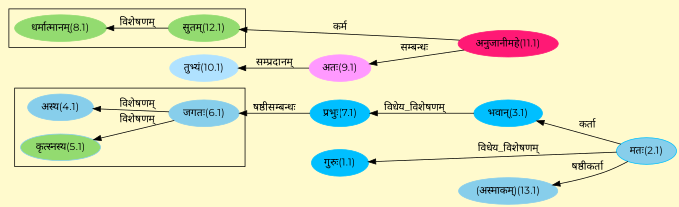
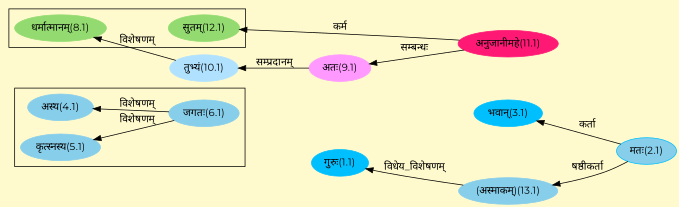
edge "सुतम्(12.1)" -> "धर्मात्मानम्(8.1)": now "तुभ्यं(10.1)" -> "धर्मात्मानम्(8.1)"
node "प्रभुः(7.1)": removed
node "कृत्स्नस्य(5.1)": fillcolor #93db70 -> #87ceeb
edge "मतः(2.1)" -> "गुरुः(1.1)": now "(अस्माकम्)(13.1)" -> "गुरुः(1.1)"
